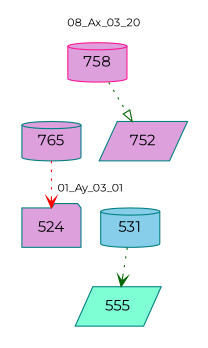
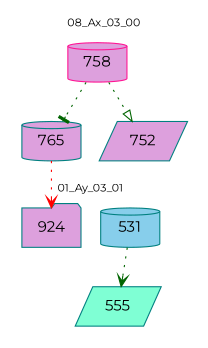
cluster "08_Ax_03_20": label "08_Ax_03_20" -> "08_Ax_03_00"
edge "758" -> "765": added
node "524": label "524" -> "924"
